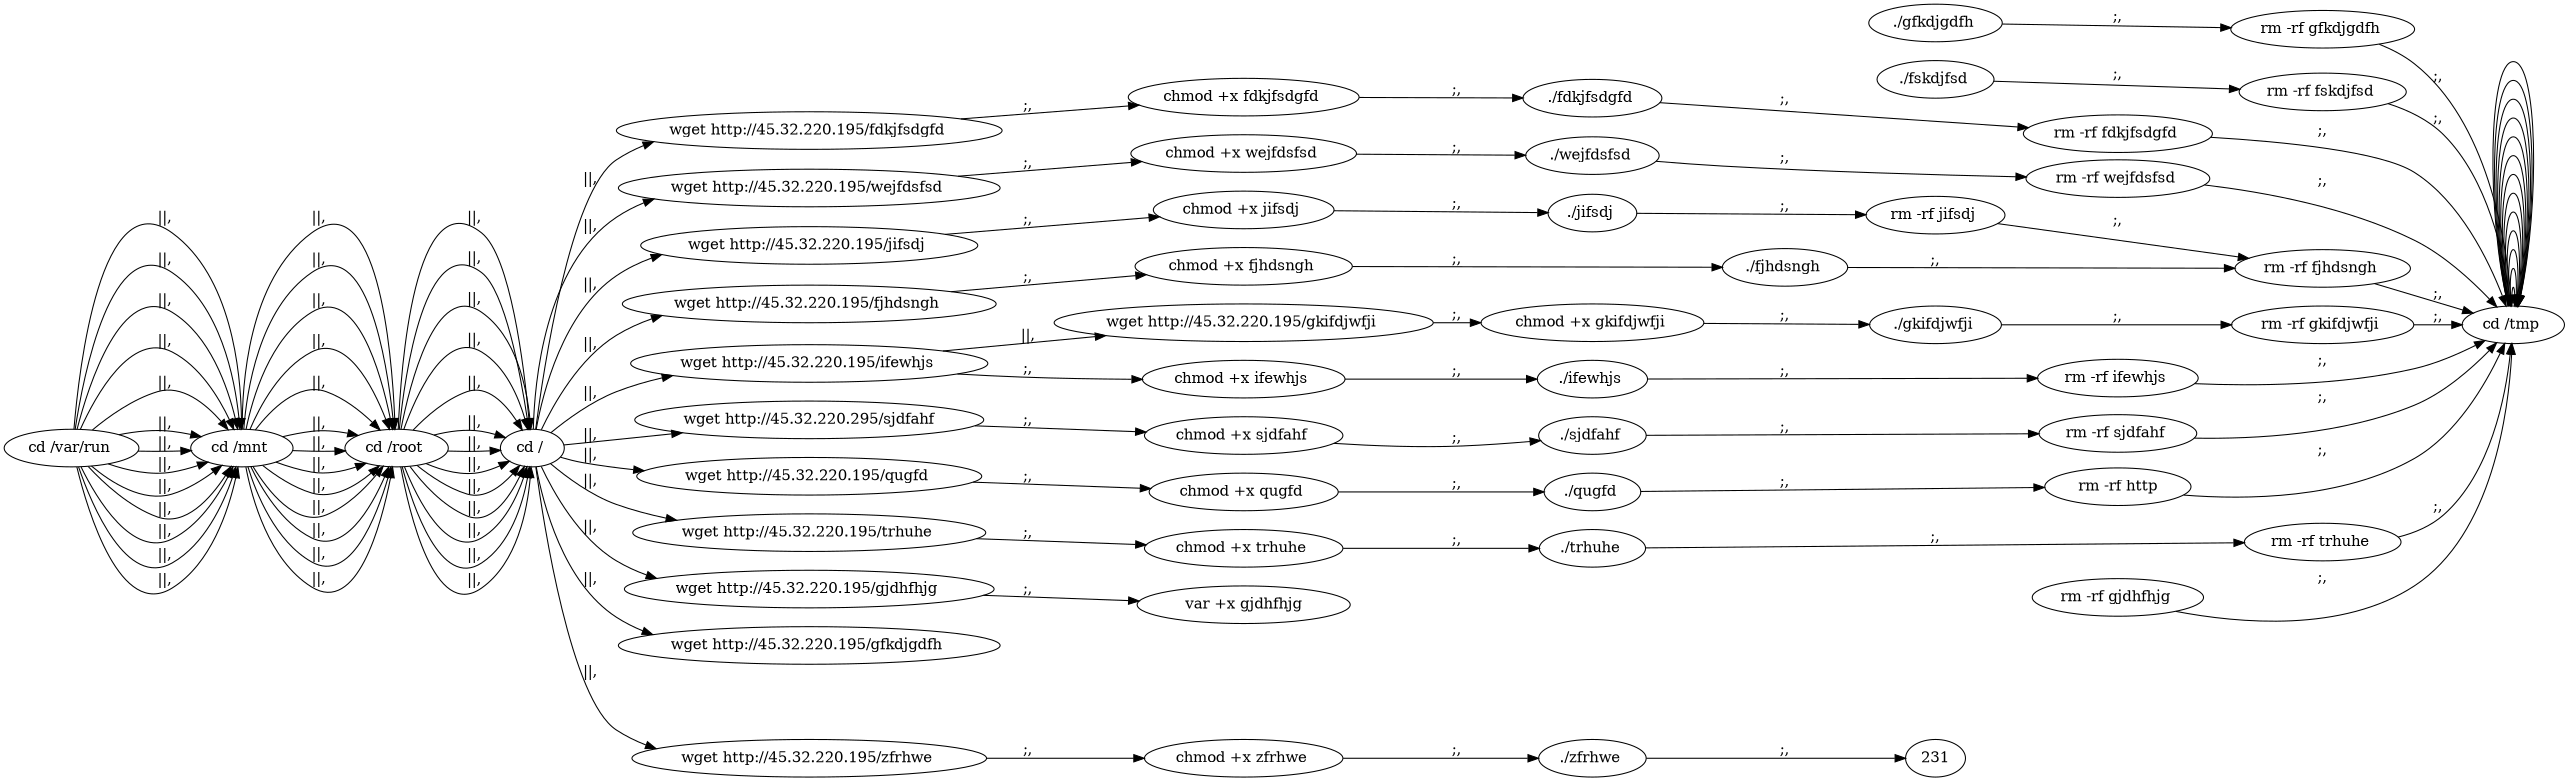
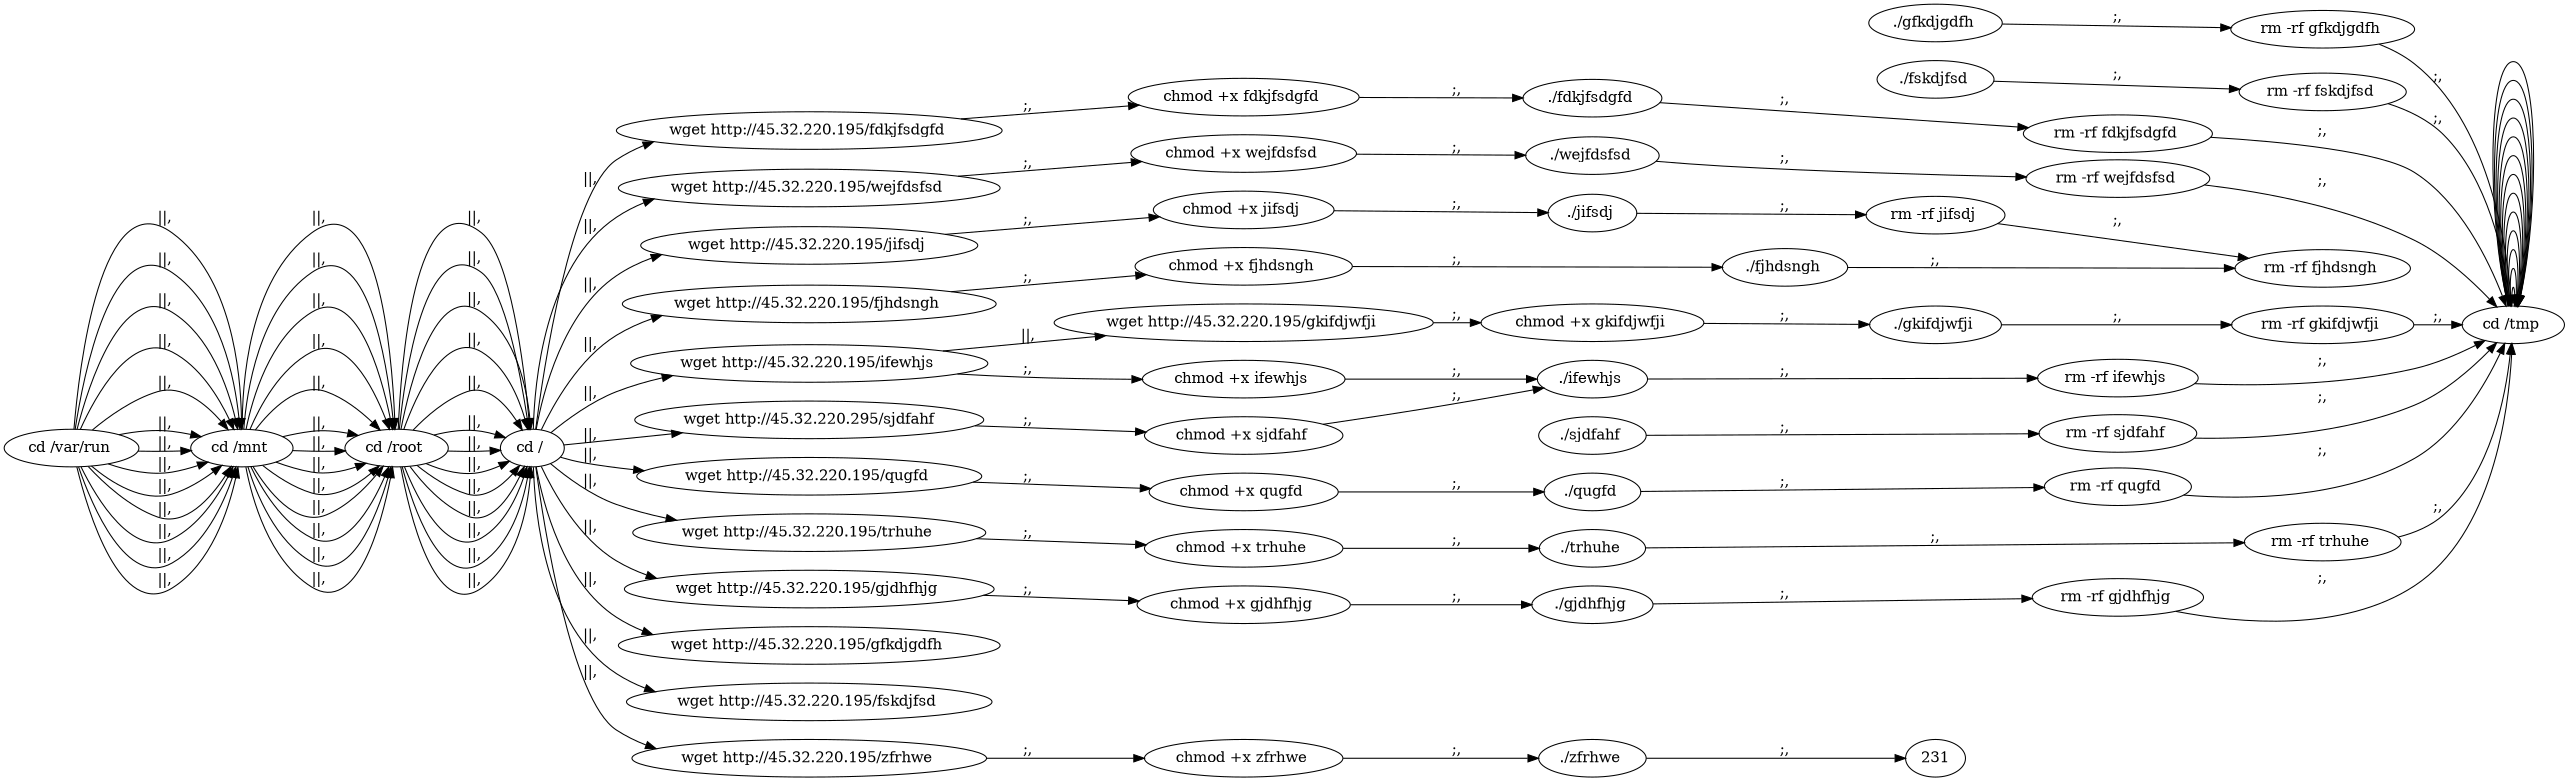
edge "rm -rf fjhdsngh" -> "cd /tmp": removed, label ";,"
edge "chmod +x sjdfahf" -> "./sjdfahf": now "chmod +x sjdfahf" -> "./ifewhjs"
node "rm -rf http": label "rm -rf http" -> "rm -rf qugfd"
node "var +x gjdhfhjg": label "var +x gjdhfhjg" -> "chmod +x gjdhfhjg"
node "./gjdhfhjg": added
node "wget http://45.32.220.195/fskdjfsd": added
